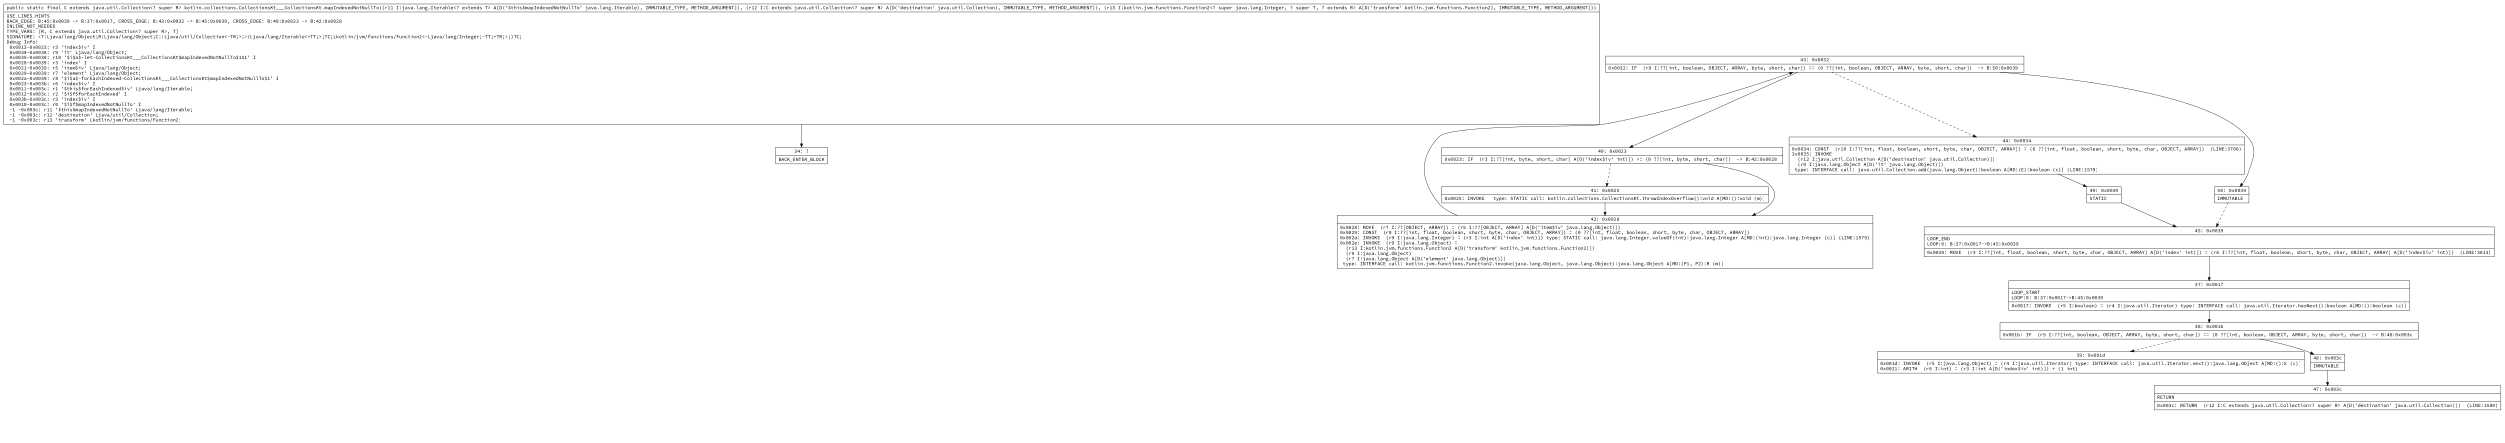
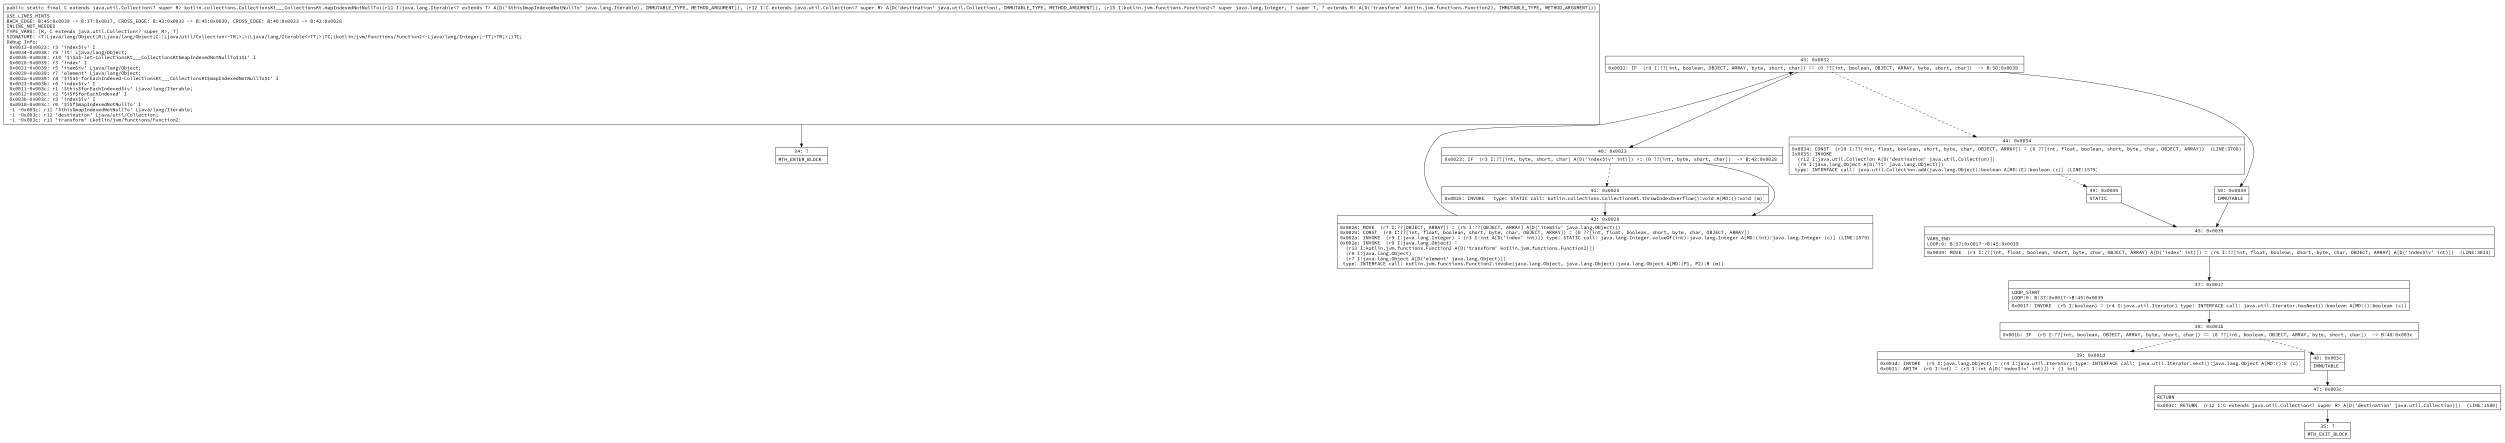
node "34: ?": text "BACK_ENTER_BLOCK" -> "MTH_ENTER_BLOCK"
edge "44: 0x0034" -> "49: 0x0039": style solid -> dashed
edge "50: 0x0039" -> "45: 0x0039": style dashed -> solid
node "45: 0x0039": text "LOOP_END" -> "VARS_END"
edge "38: 0x001b" -> "48: 0x003c": style solid -> dashed
node "35: ?": added
